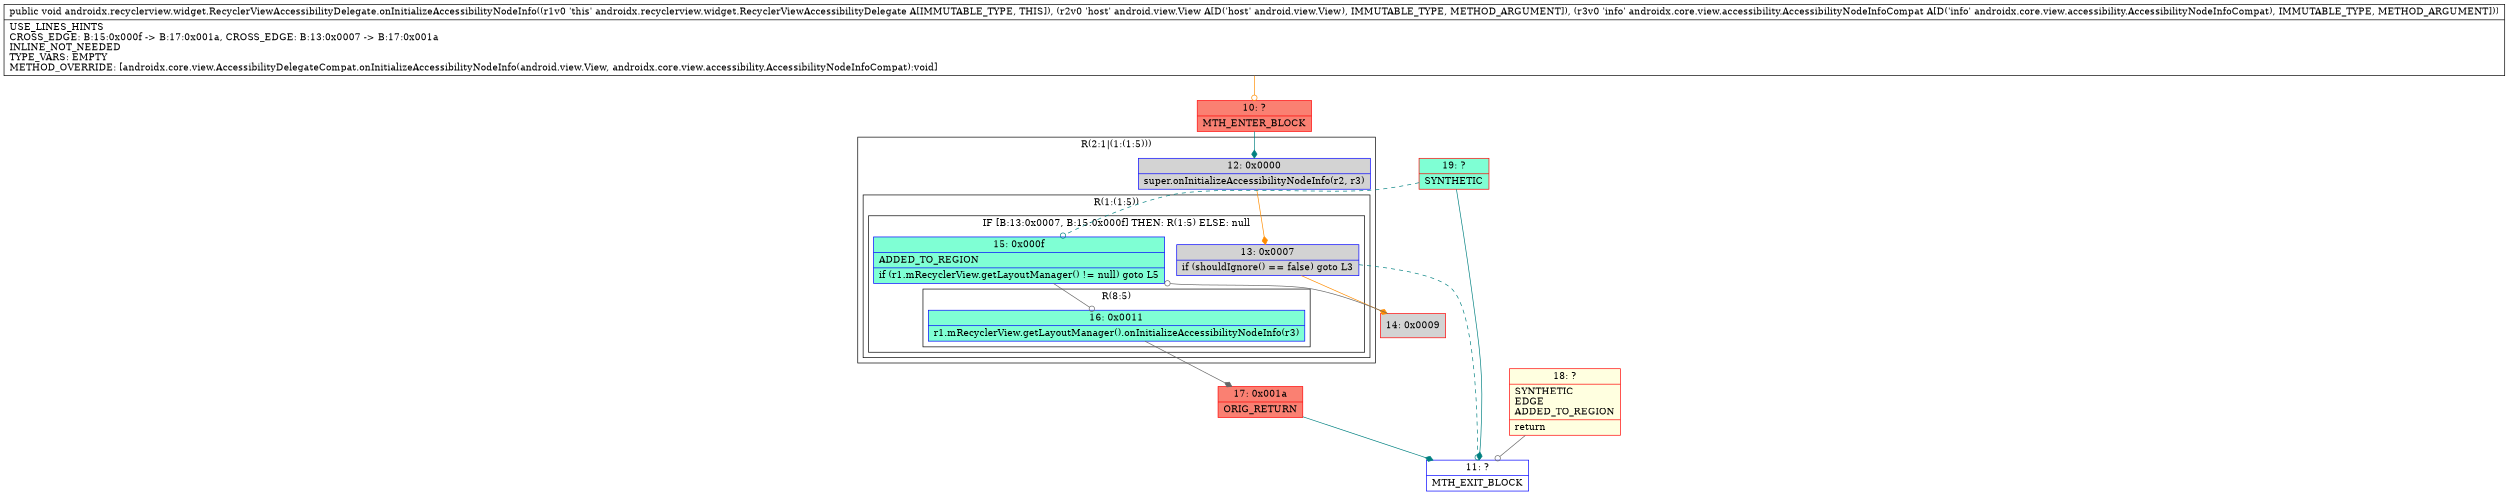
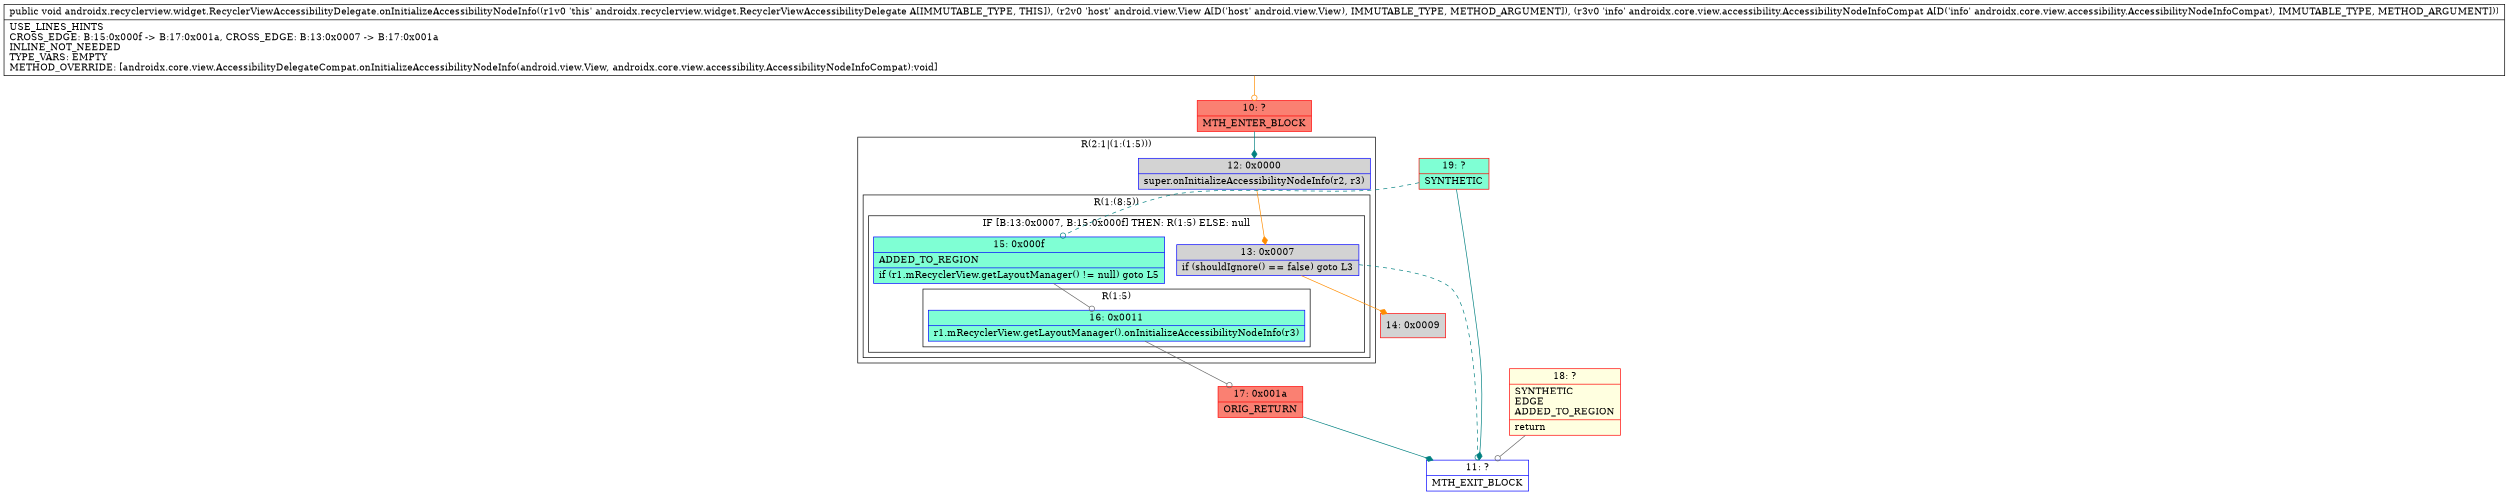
cluster "R(1:(1:5))": label "R(1:(1:5))" -> "R(1:(8:5))"
edge "14: 0x0009" -> "15: 0x000f": removed
cluster "R(8:5)": label "R(8:5)" -> "R(1:5)"
edge "16: 0x0011" -> "17: 0x001a": arrowhead diamond -> odot
